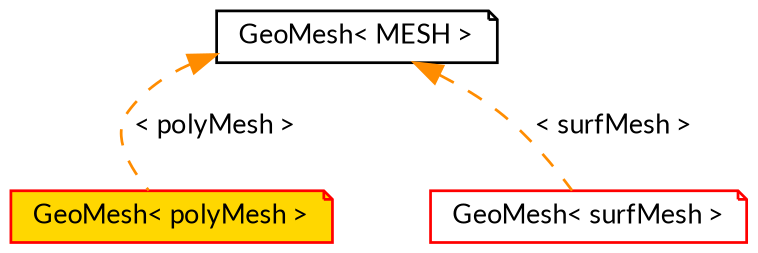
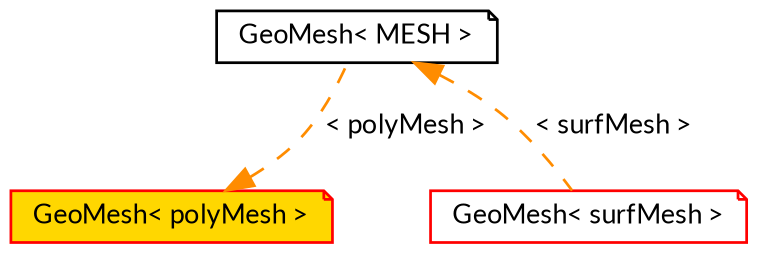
edge "GeoMesh< polyMesh >" -> "GeoMesh< MESH >": reversed
